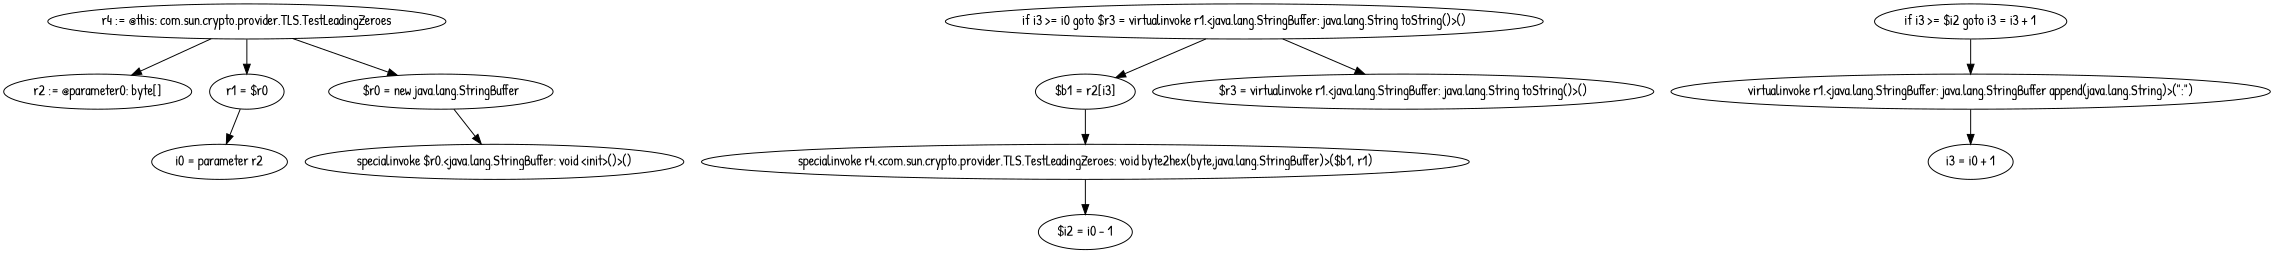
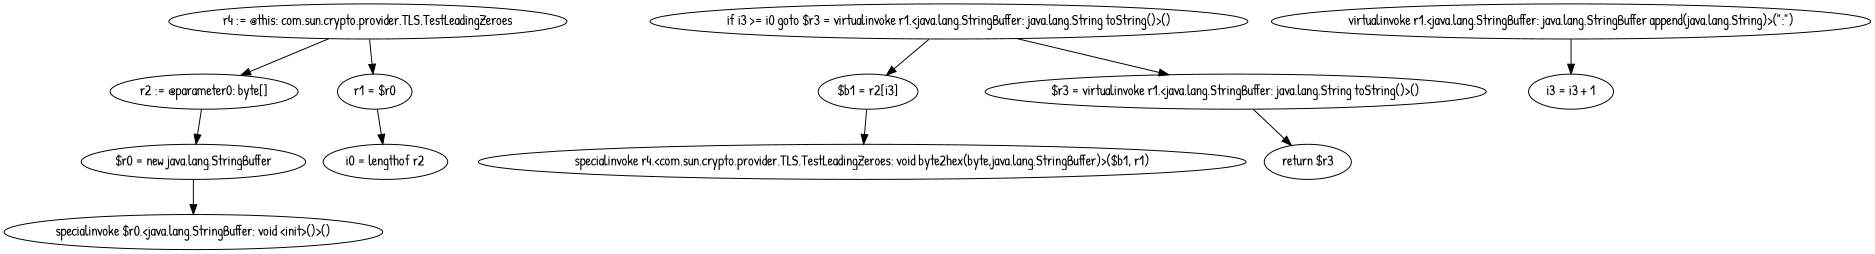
node "if i3 >= $i2 goto i3 = i3 + 1": removed
edge "r4 := @this: com.sun.crypto.provider.TLS.TestLeadingZeroes" -> "$r0 = new java.lang.StringBuffer": now "r2 := @parameter0: byte[]" -> "$r0 = new java.lang.StringBuffer"
node "i0 = parameter r2": label "i0 = parameter r2" -> "i0 = lengthof r2"
node "return $r3": added
node "i3 = i0 + 1": label "i3 = i0 + 1" -> "i3 = i3 + 1"
node "$i2 = i0 - 1": removed
